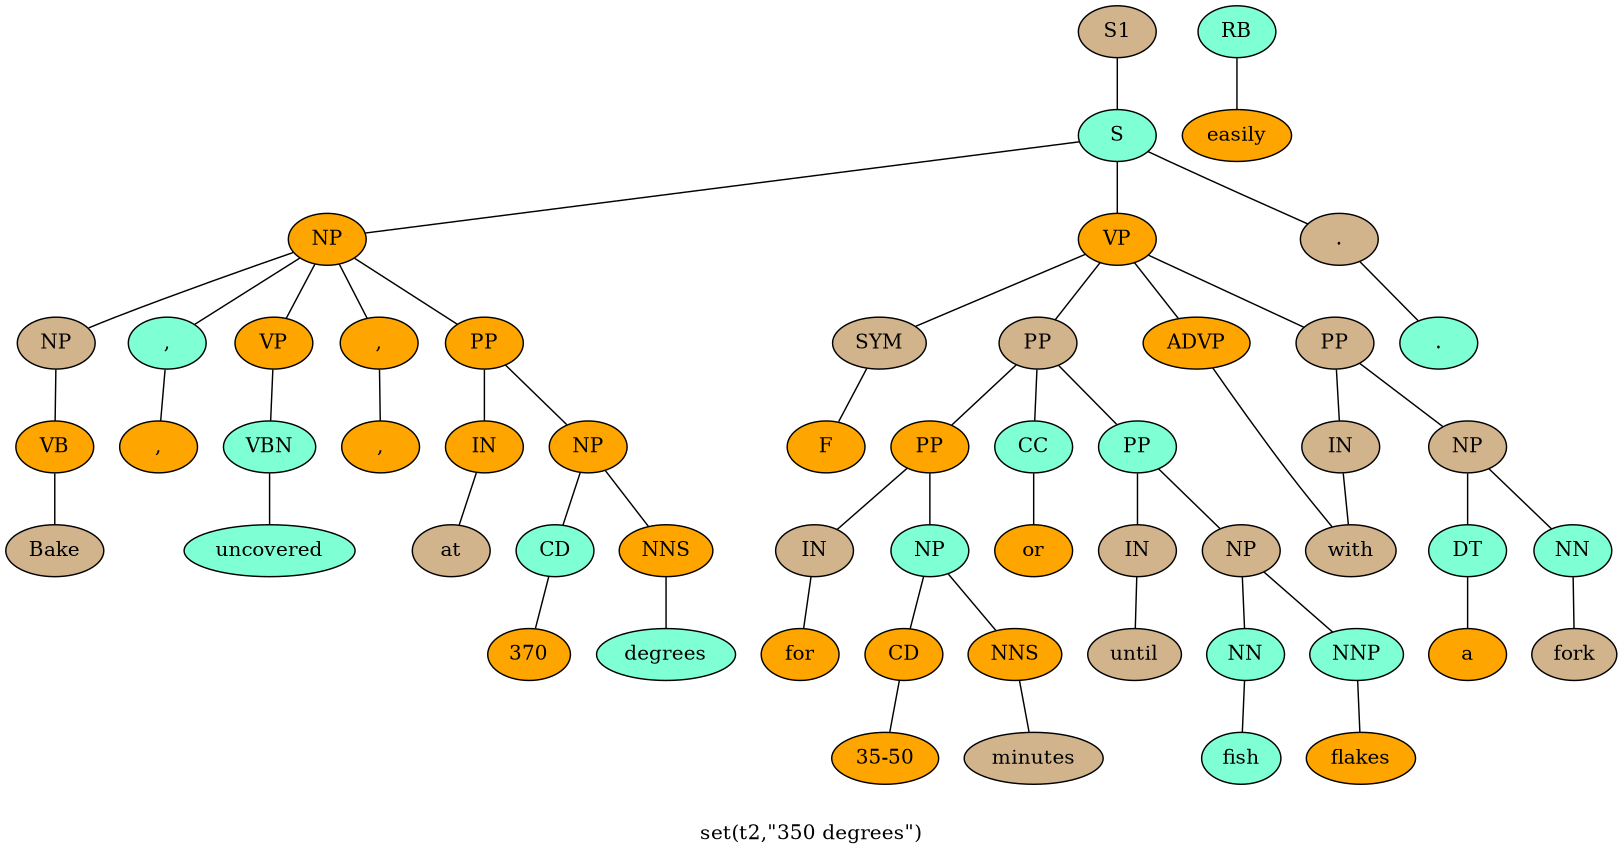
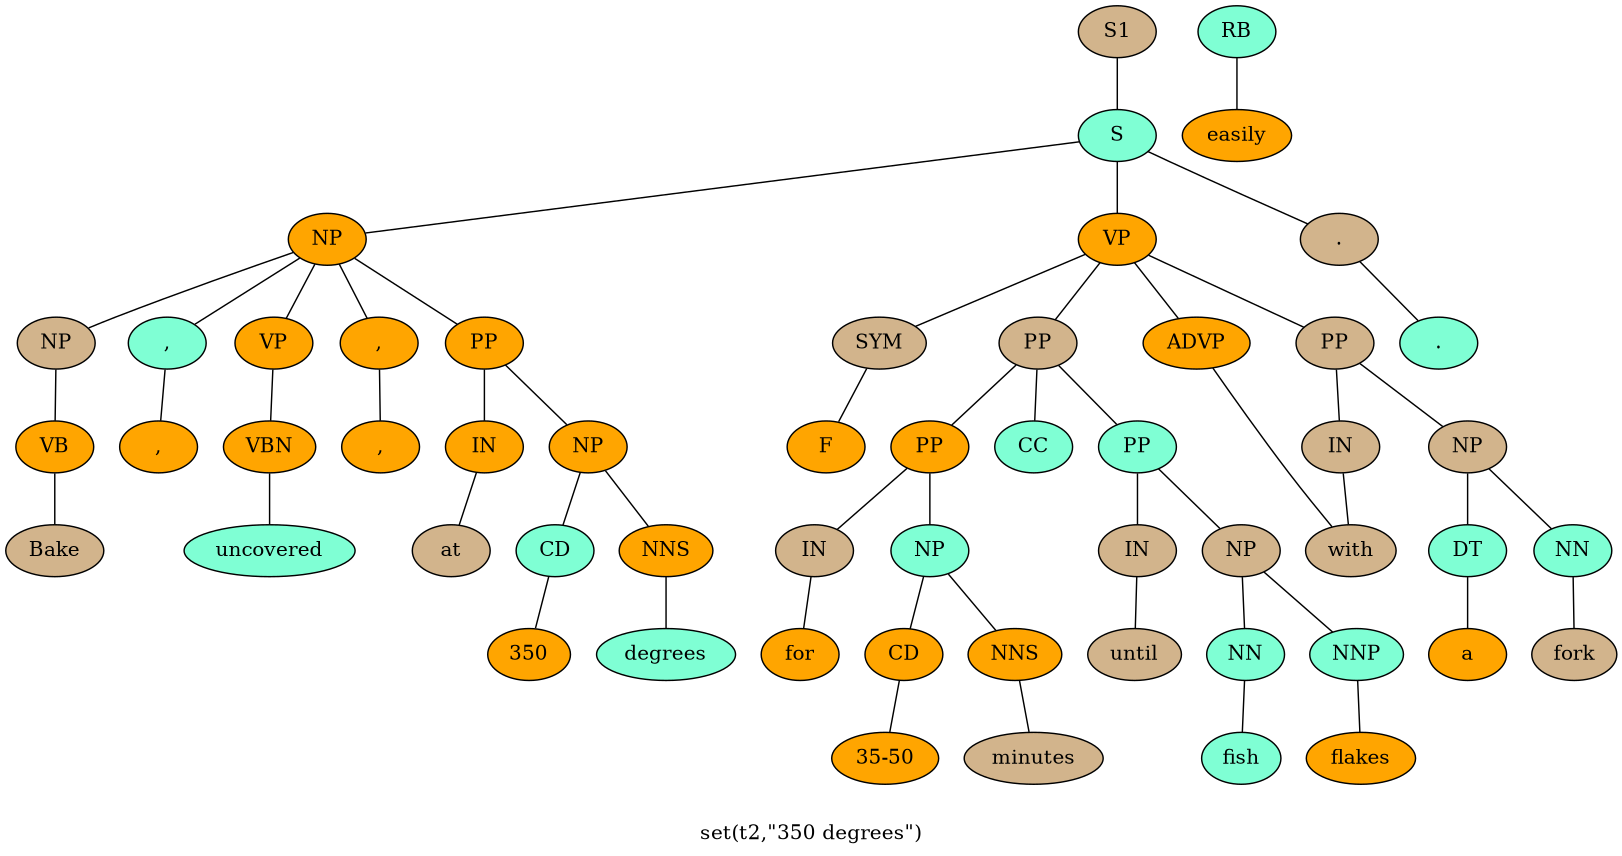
node "VBN": fillcolor aquamarine -> orange
node "or": removed
node "370": label "370" -> "350"
